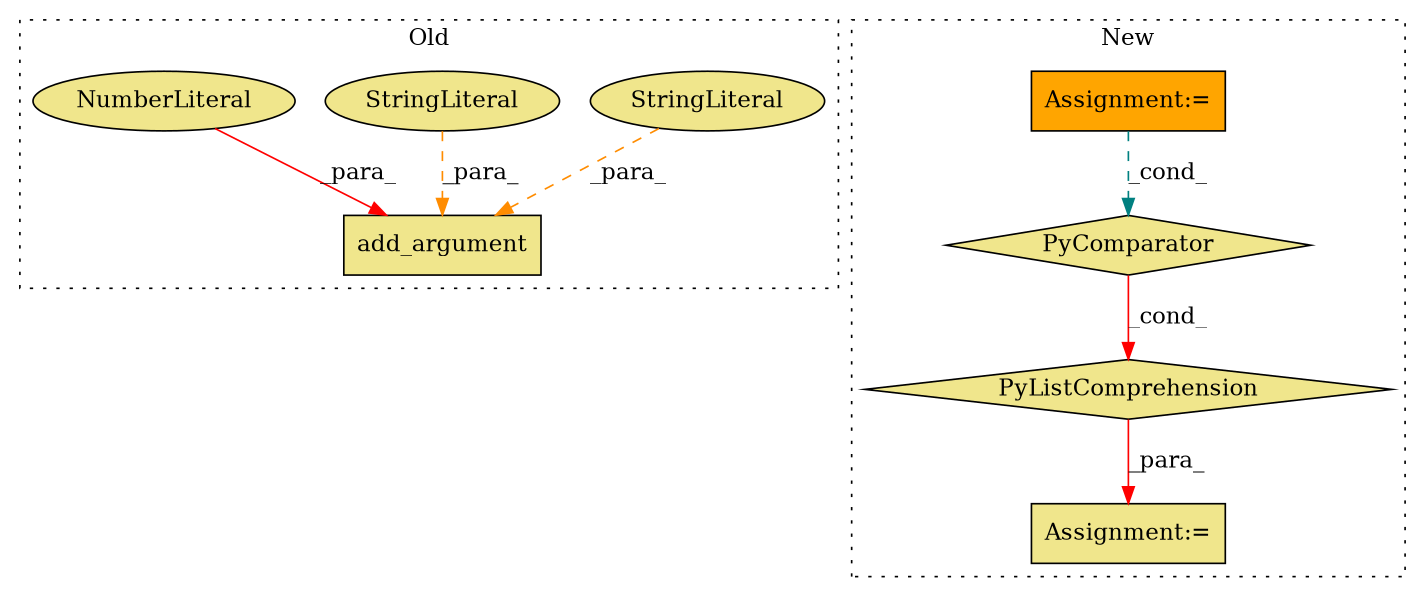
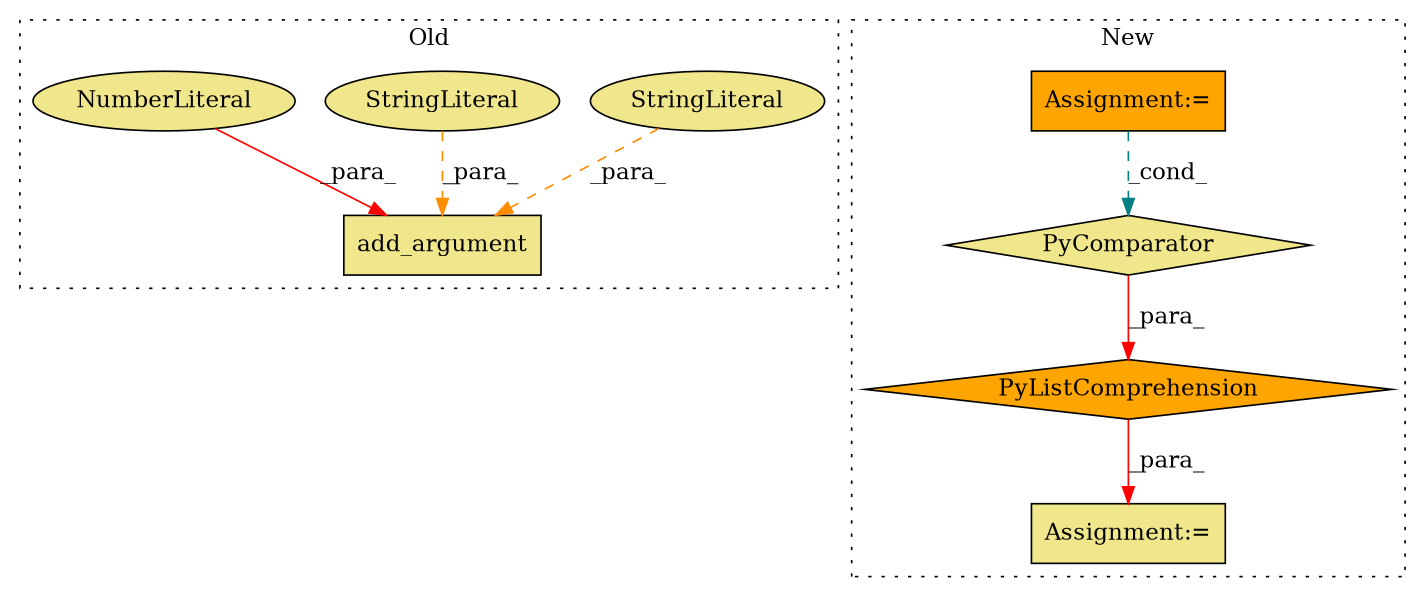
edge "PyComparator" -> "PyListComprehension": label "_cond_" -> "_para_"
node "PyListComprehension": fillcolor khaki -> orange
